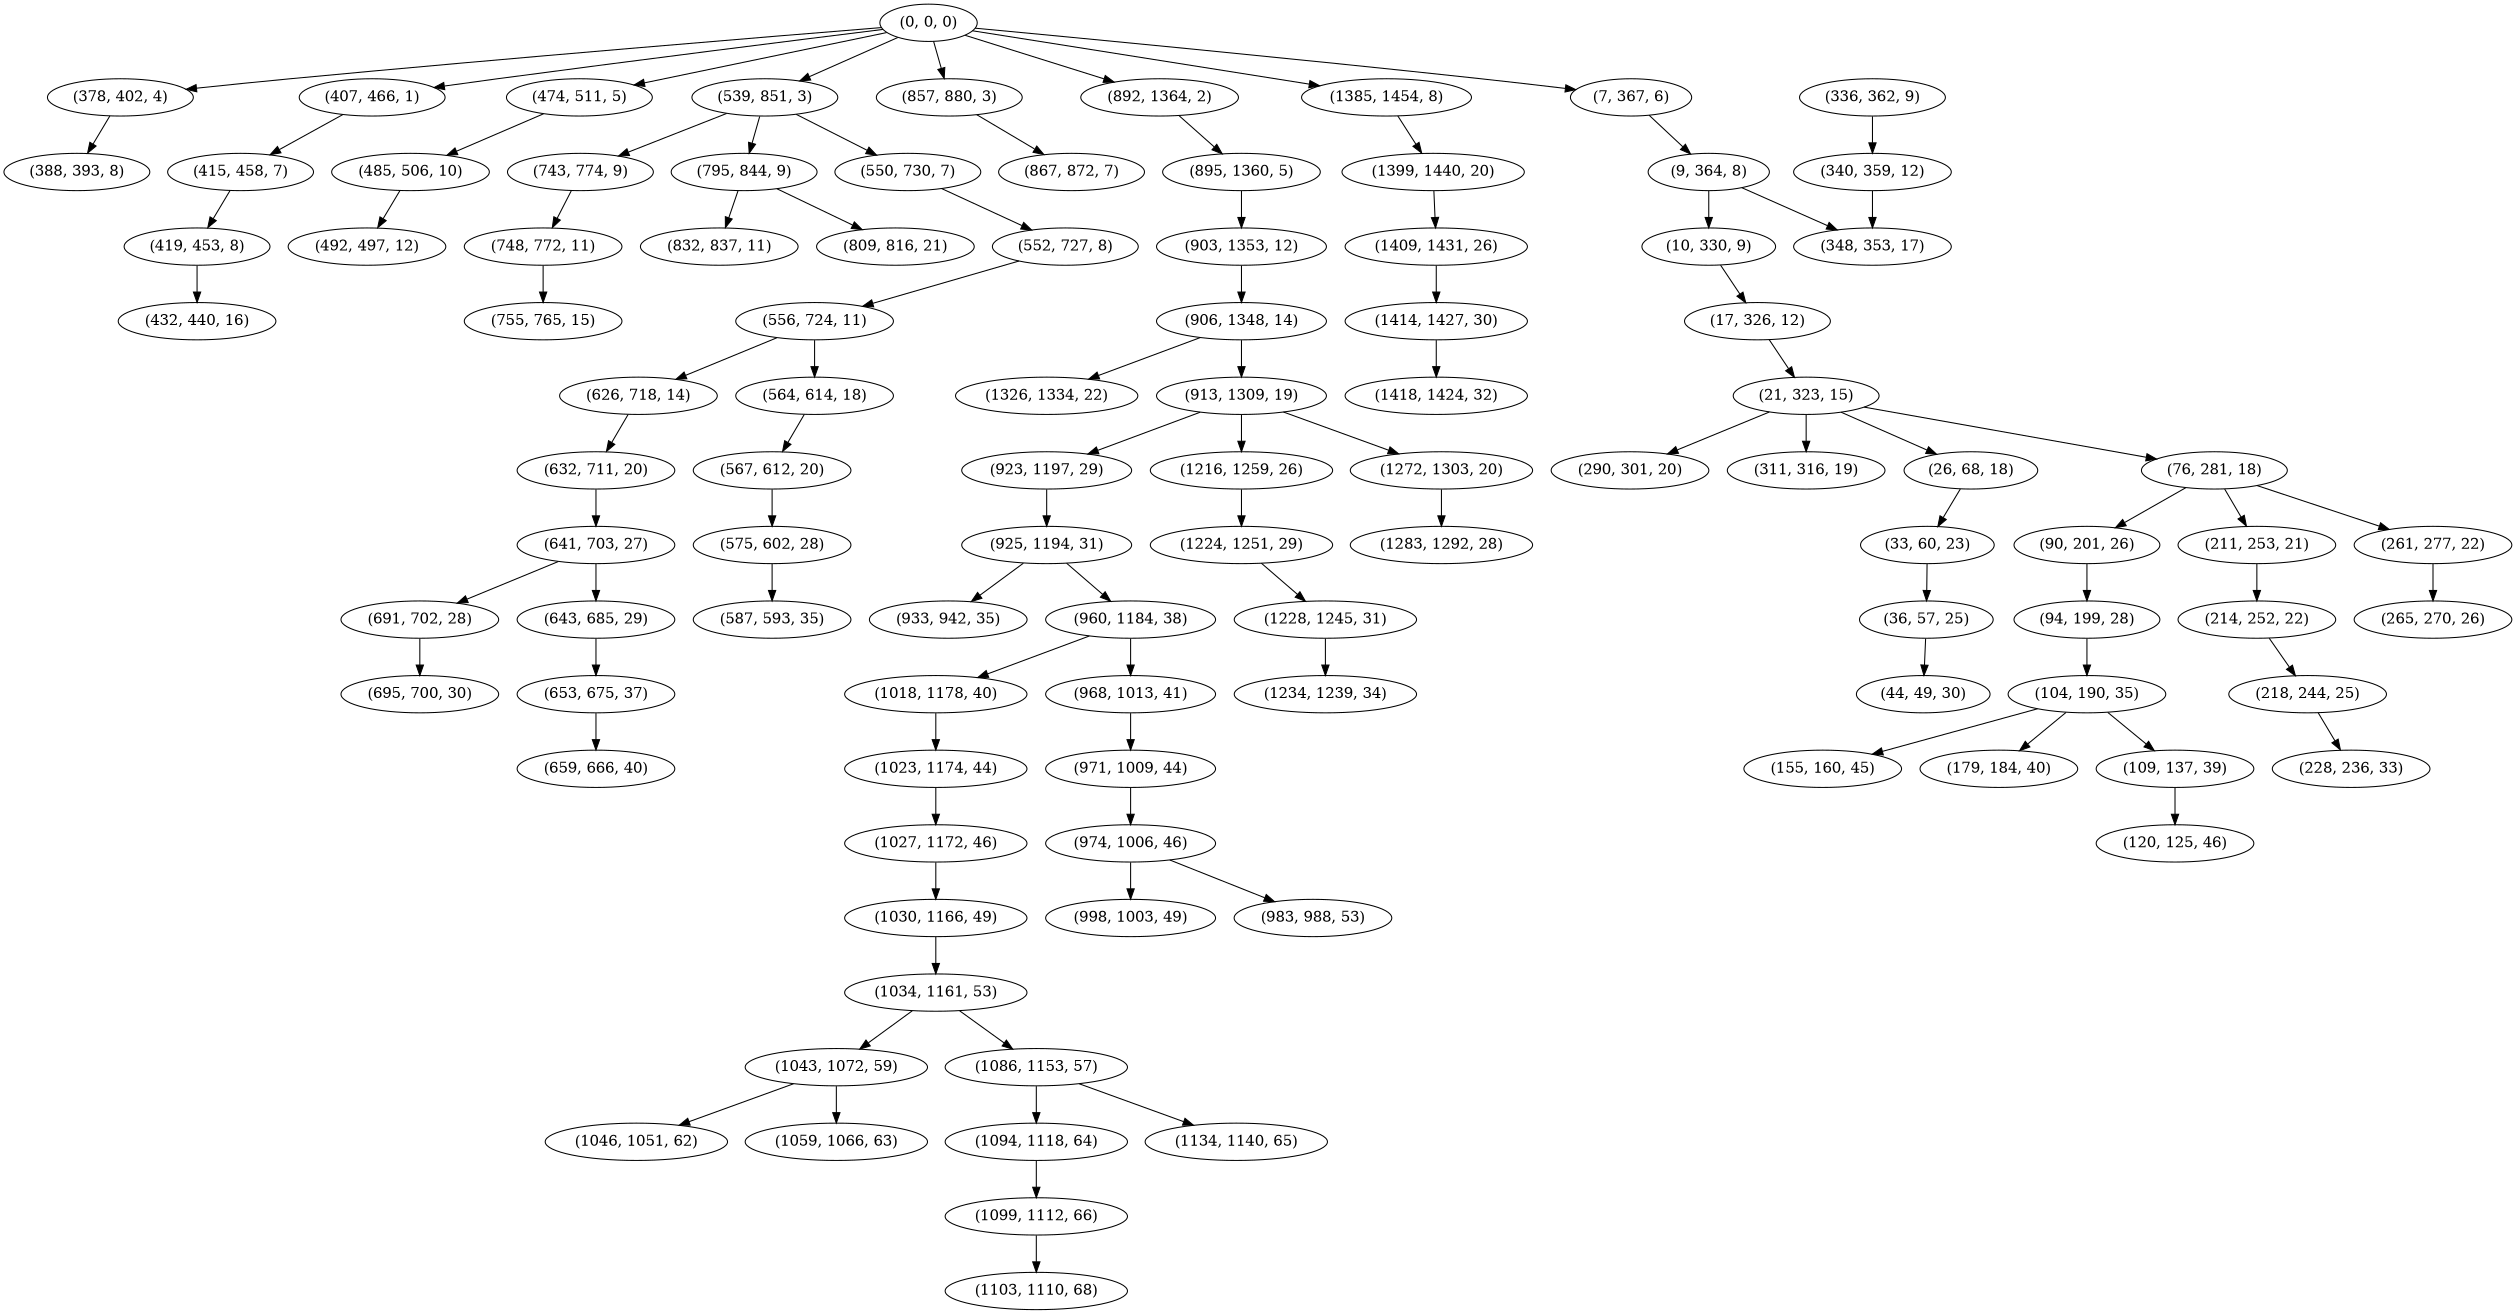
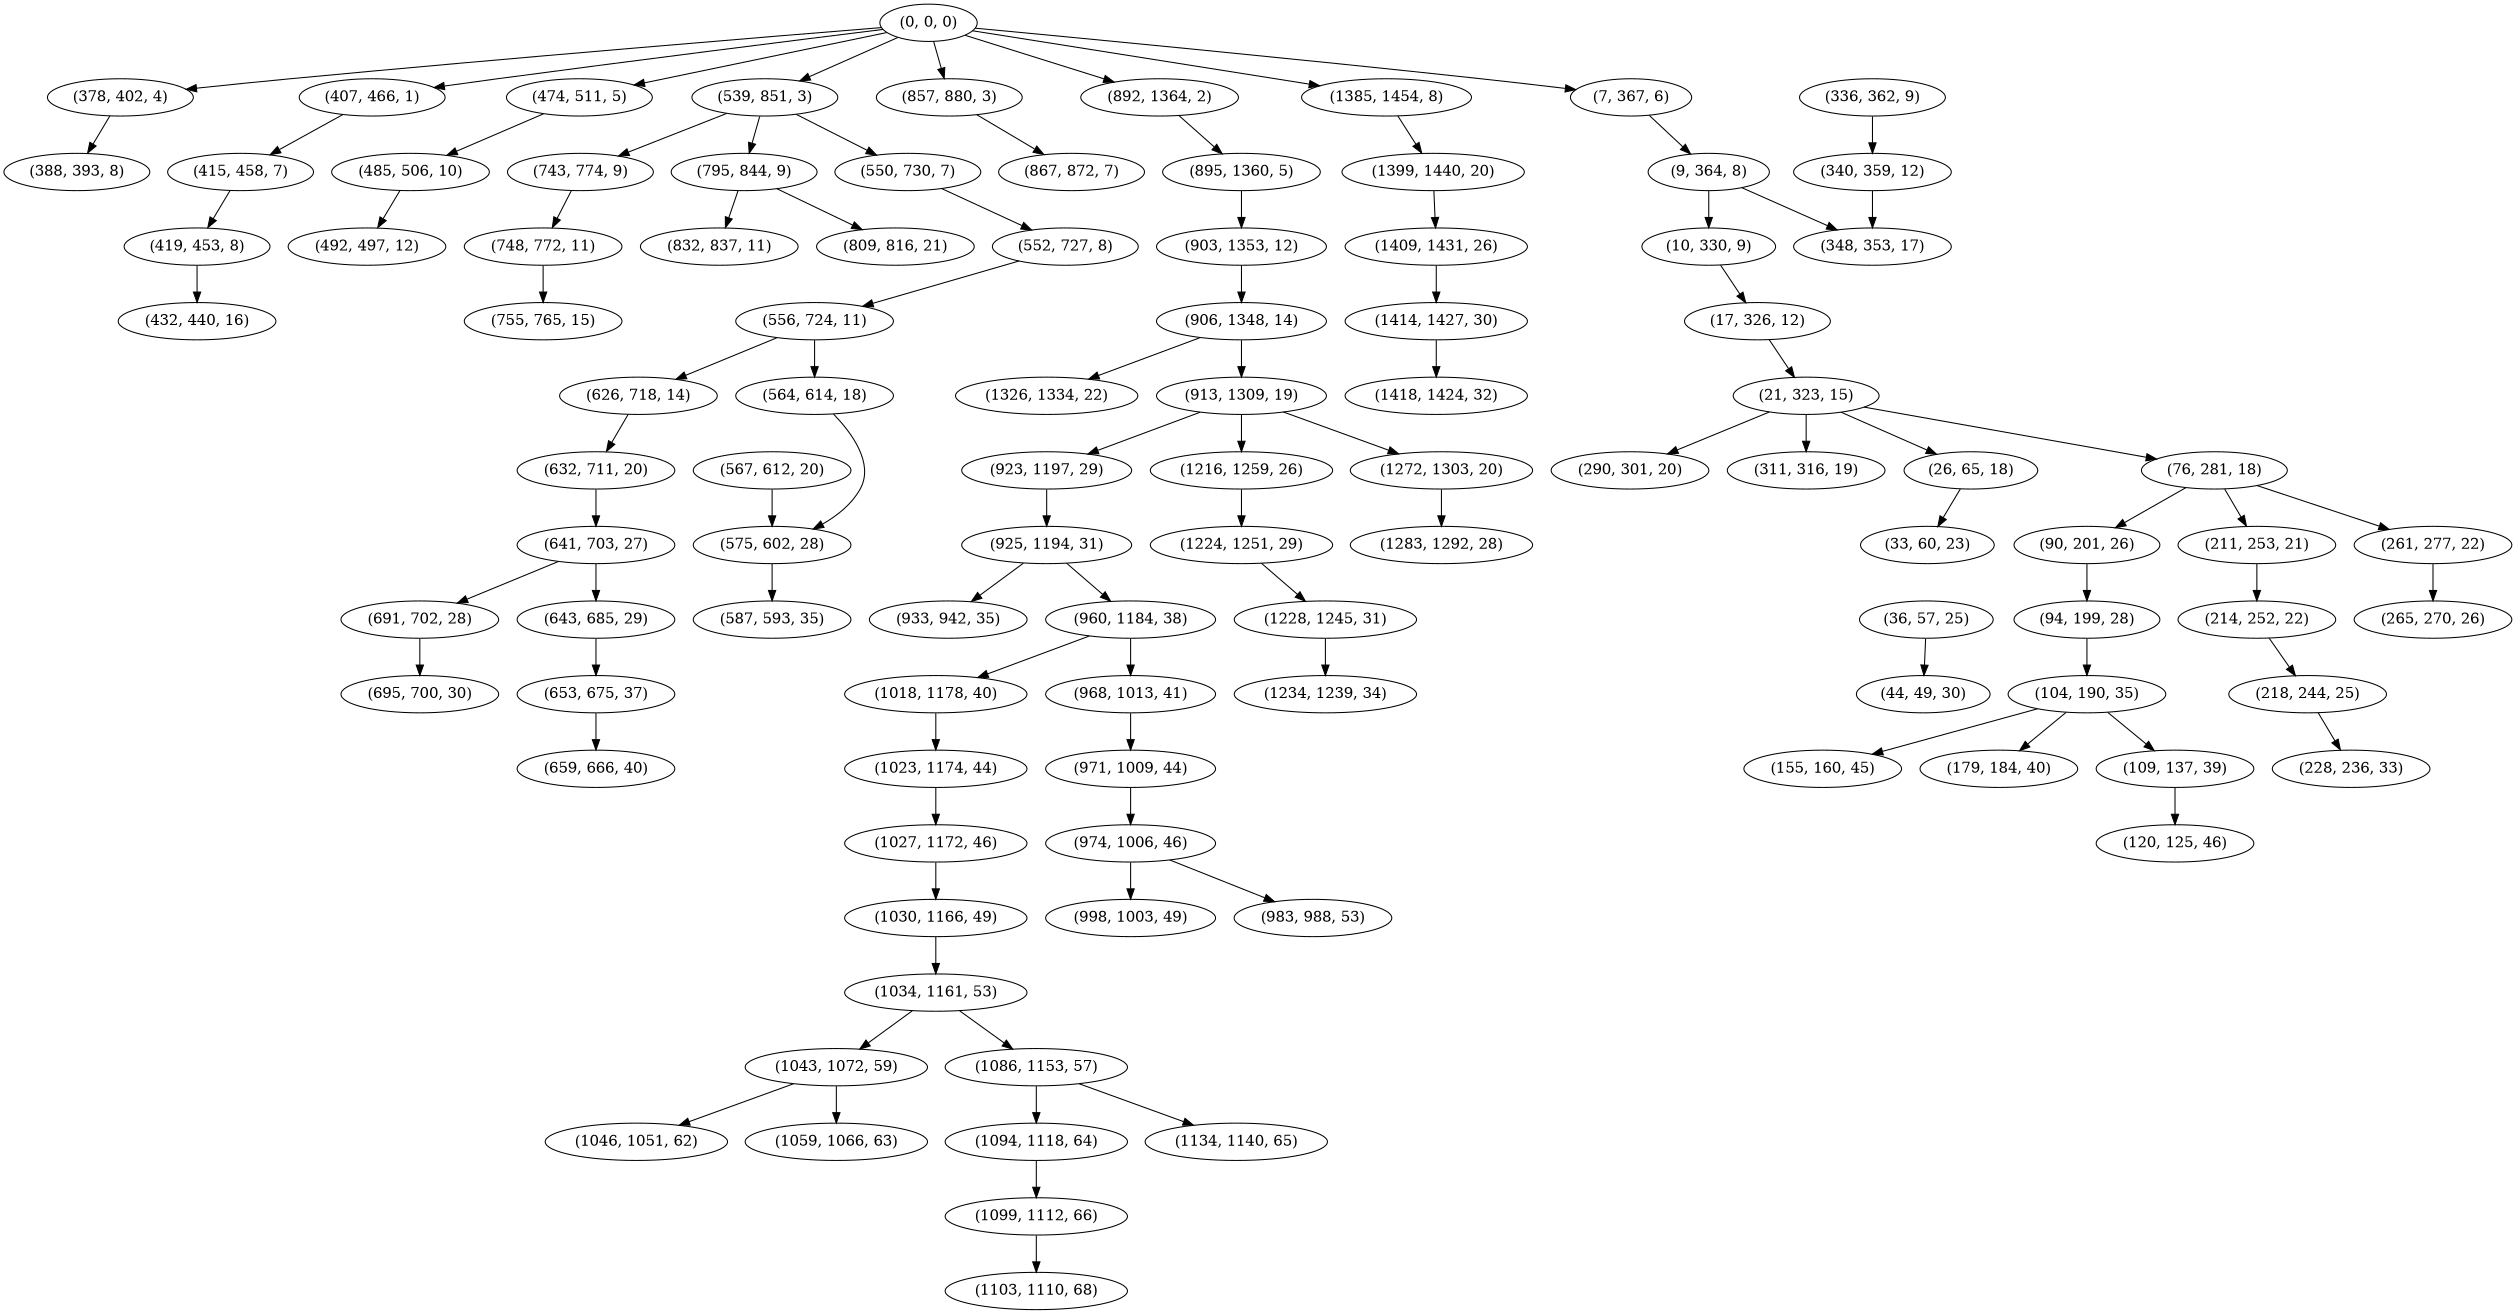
edge "(564, 614, 18)" -> "(567, 612, 20)": now "(564, 614, 18)" -> "(575, 602, 28)"
node "(26, 68, 18)": label "(26, 68, 18)" -> "(26, 65, 18)"
edge "(33, 60, 23)" -> "(36, 57, 25)": removed
